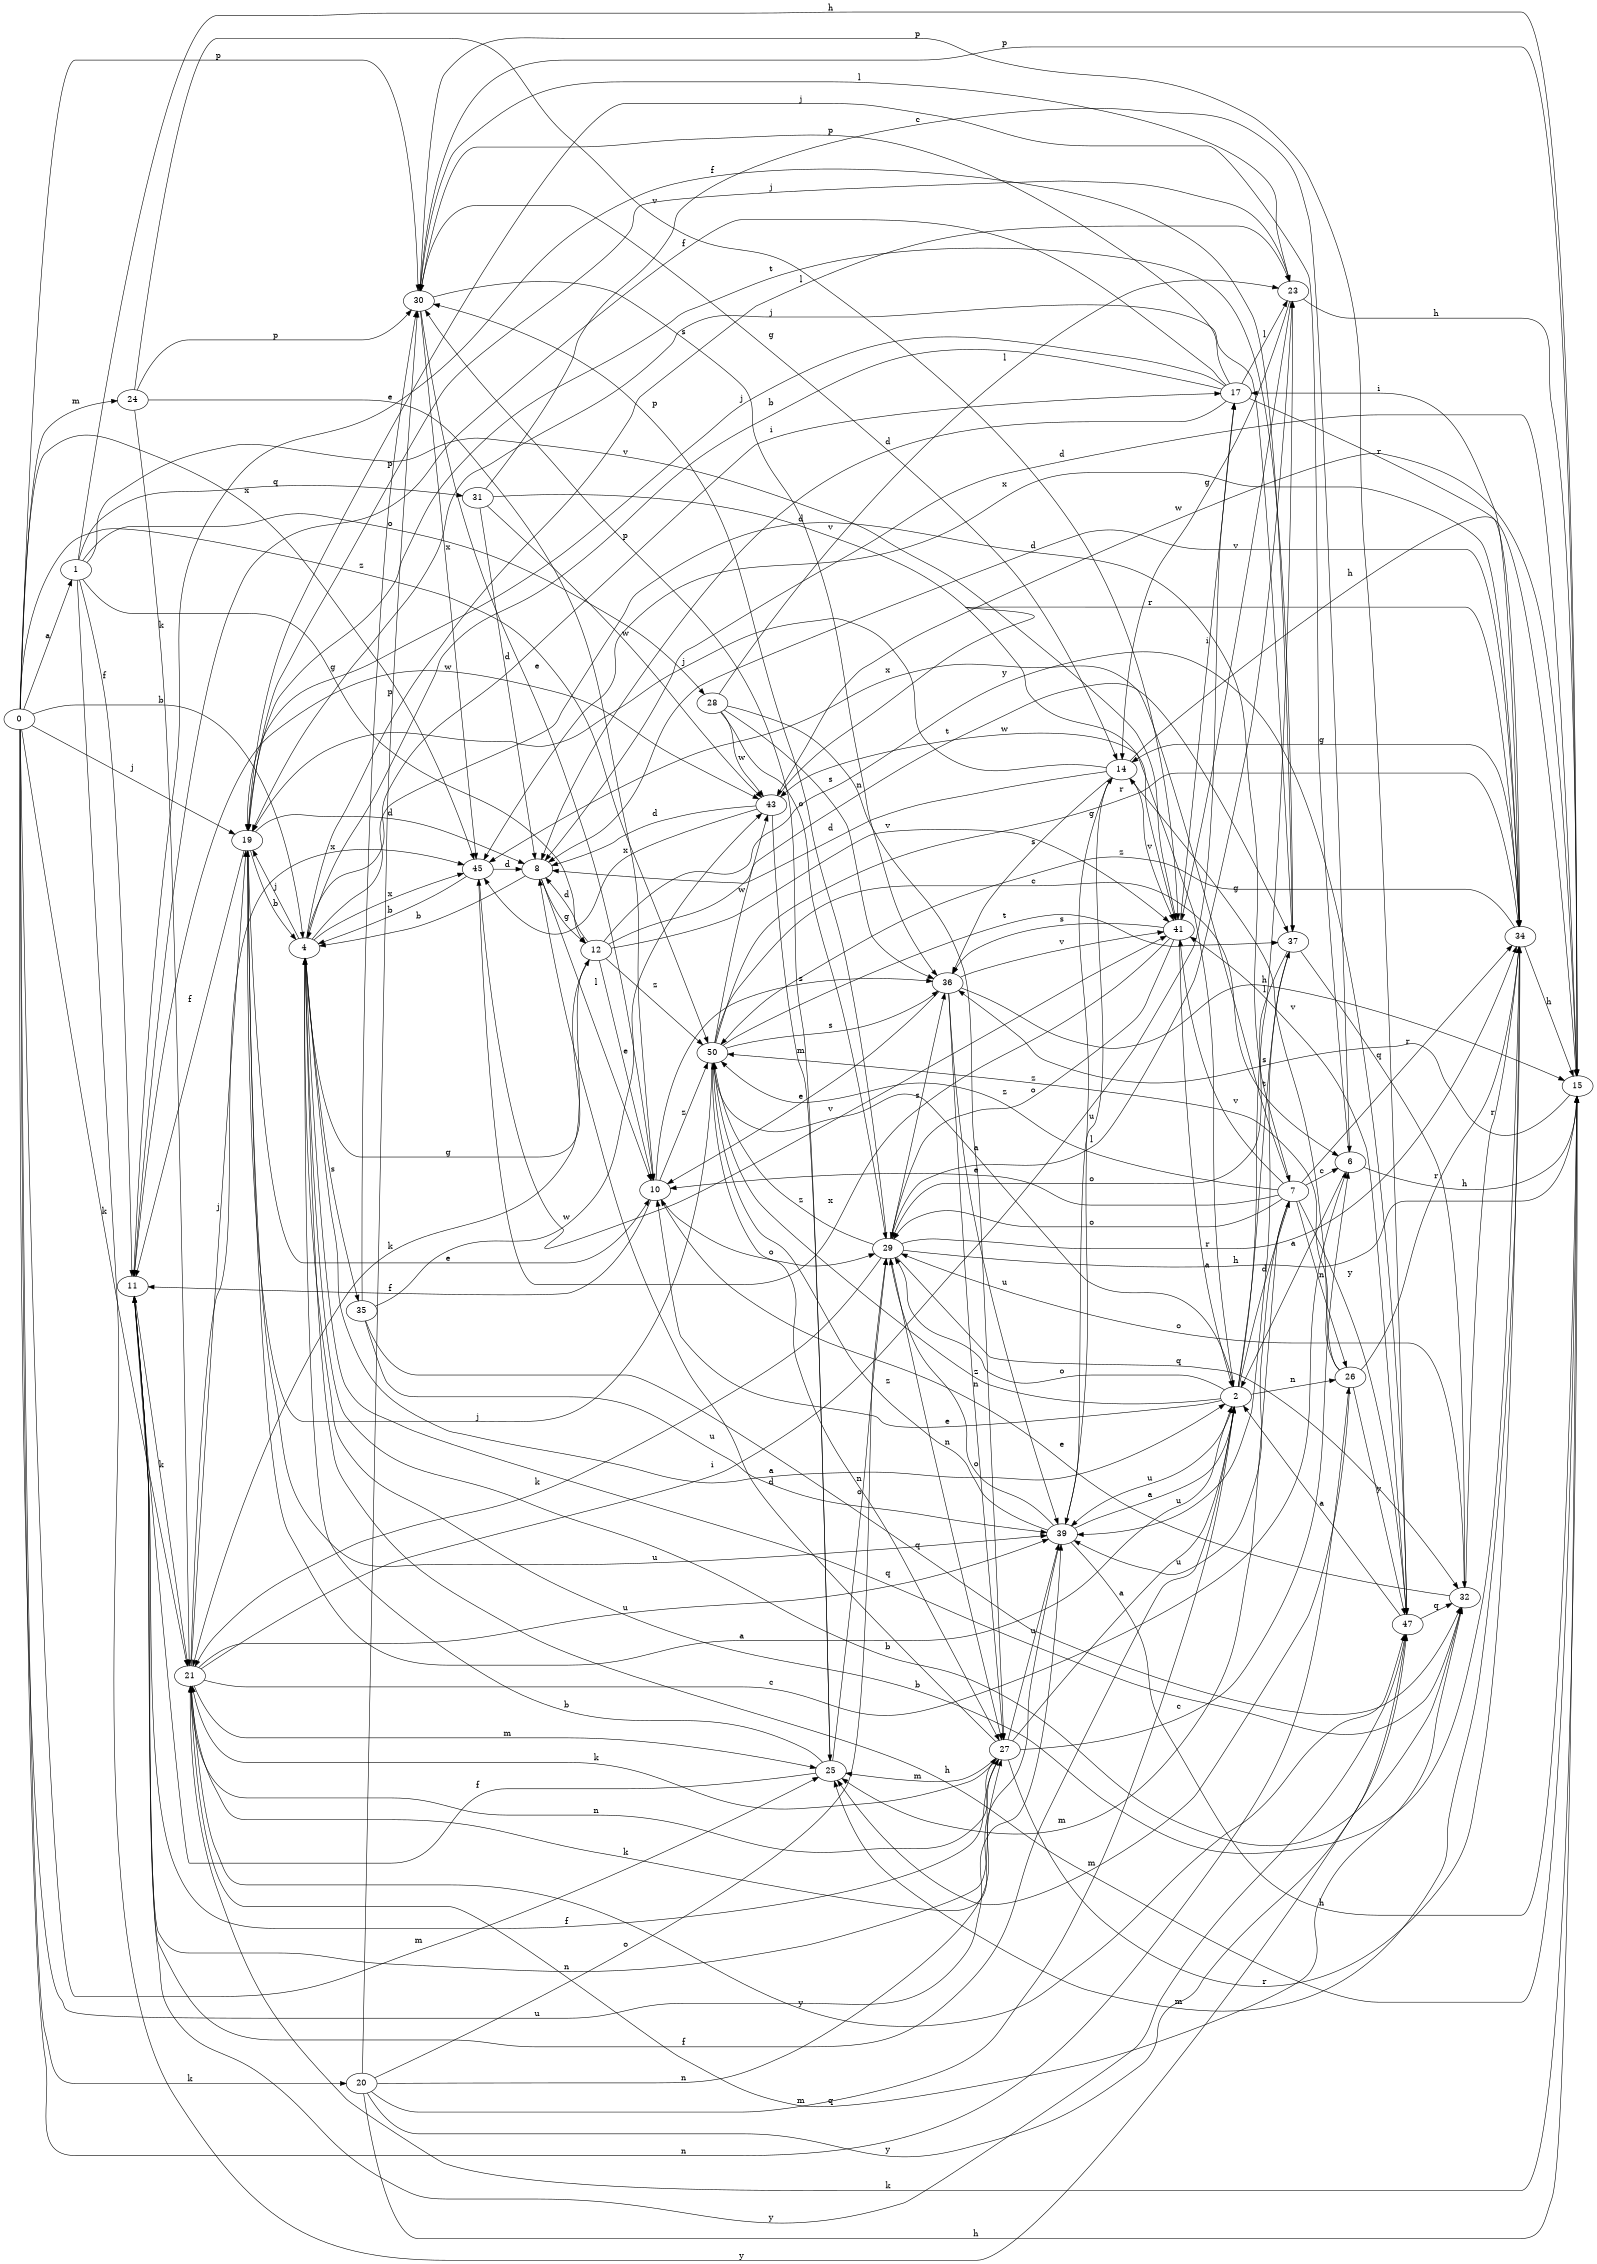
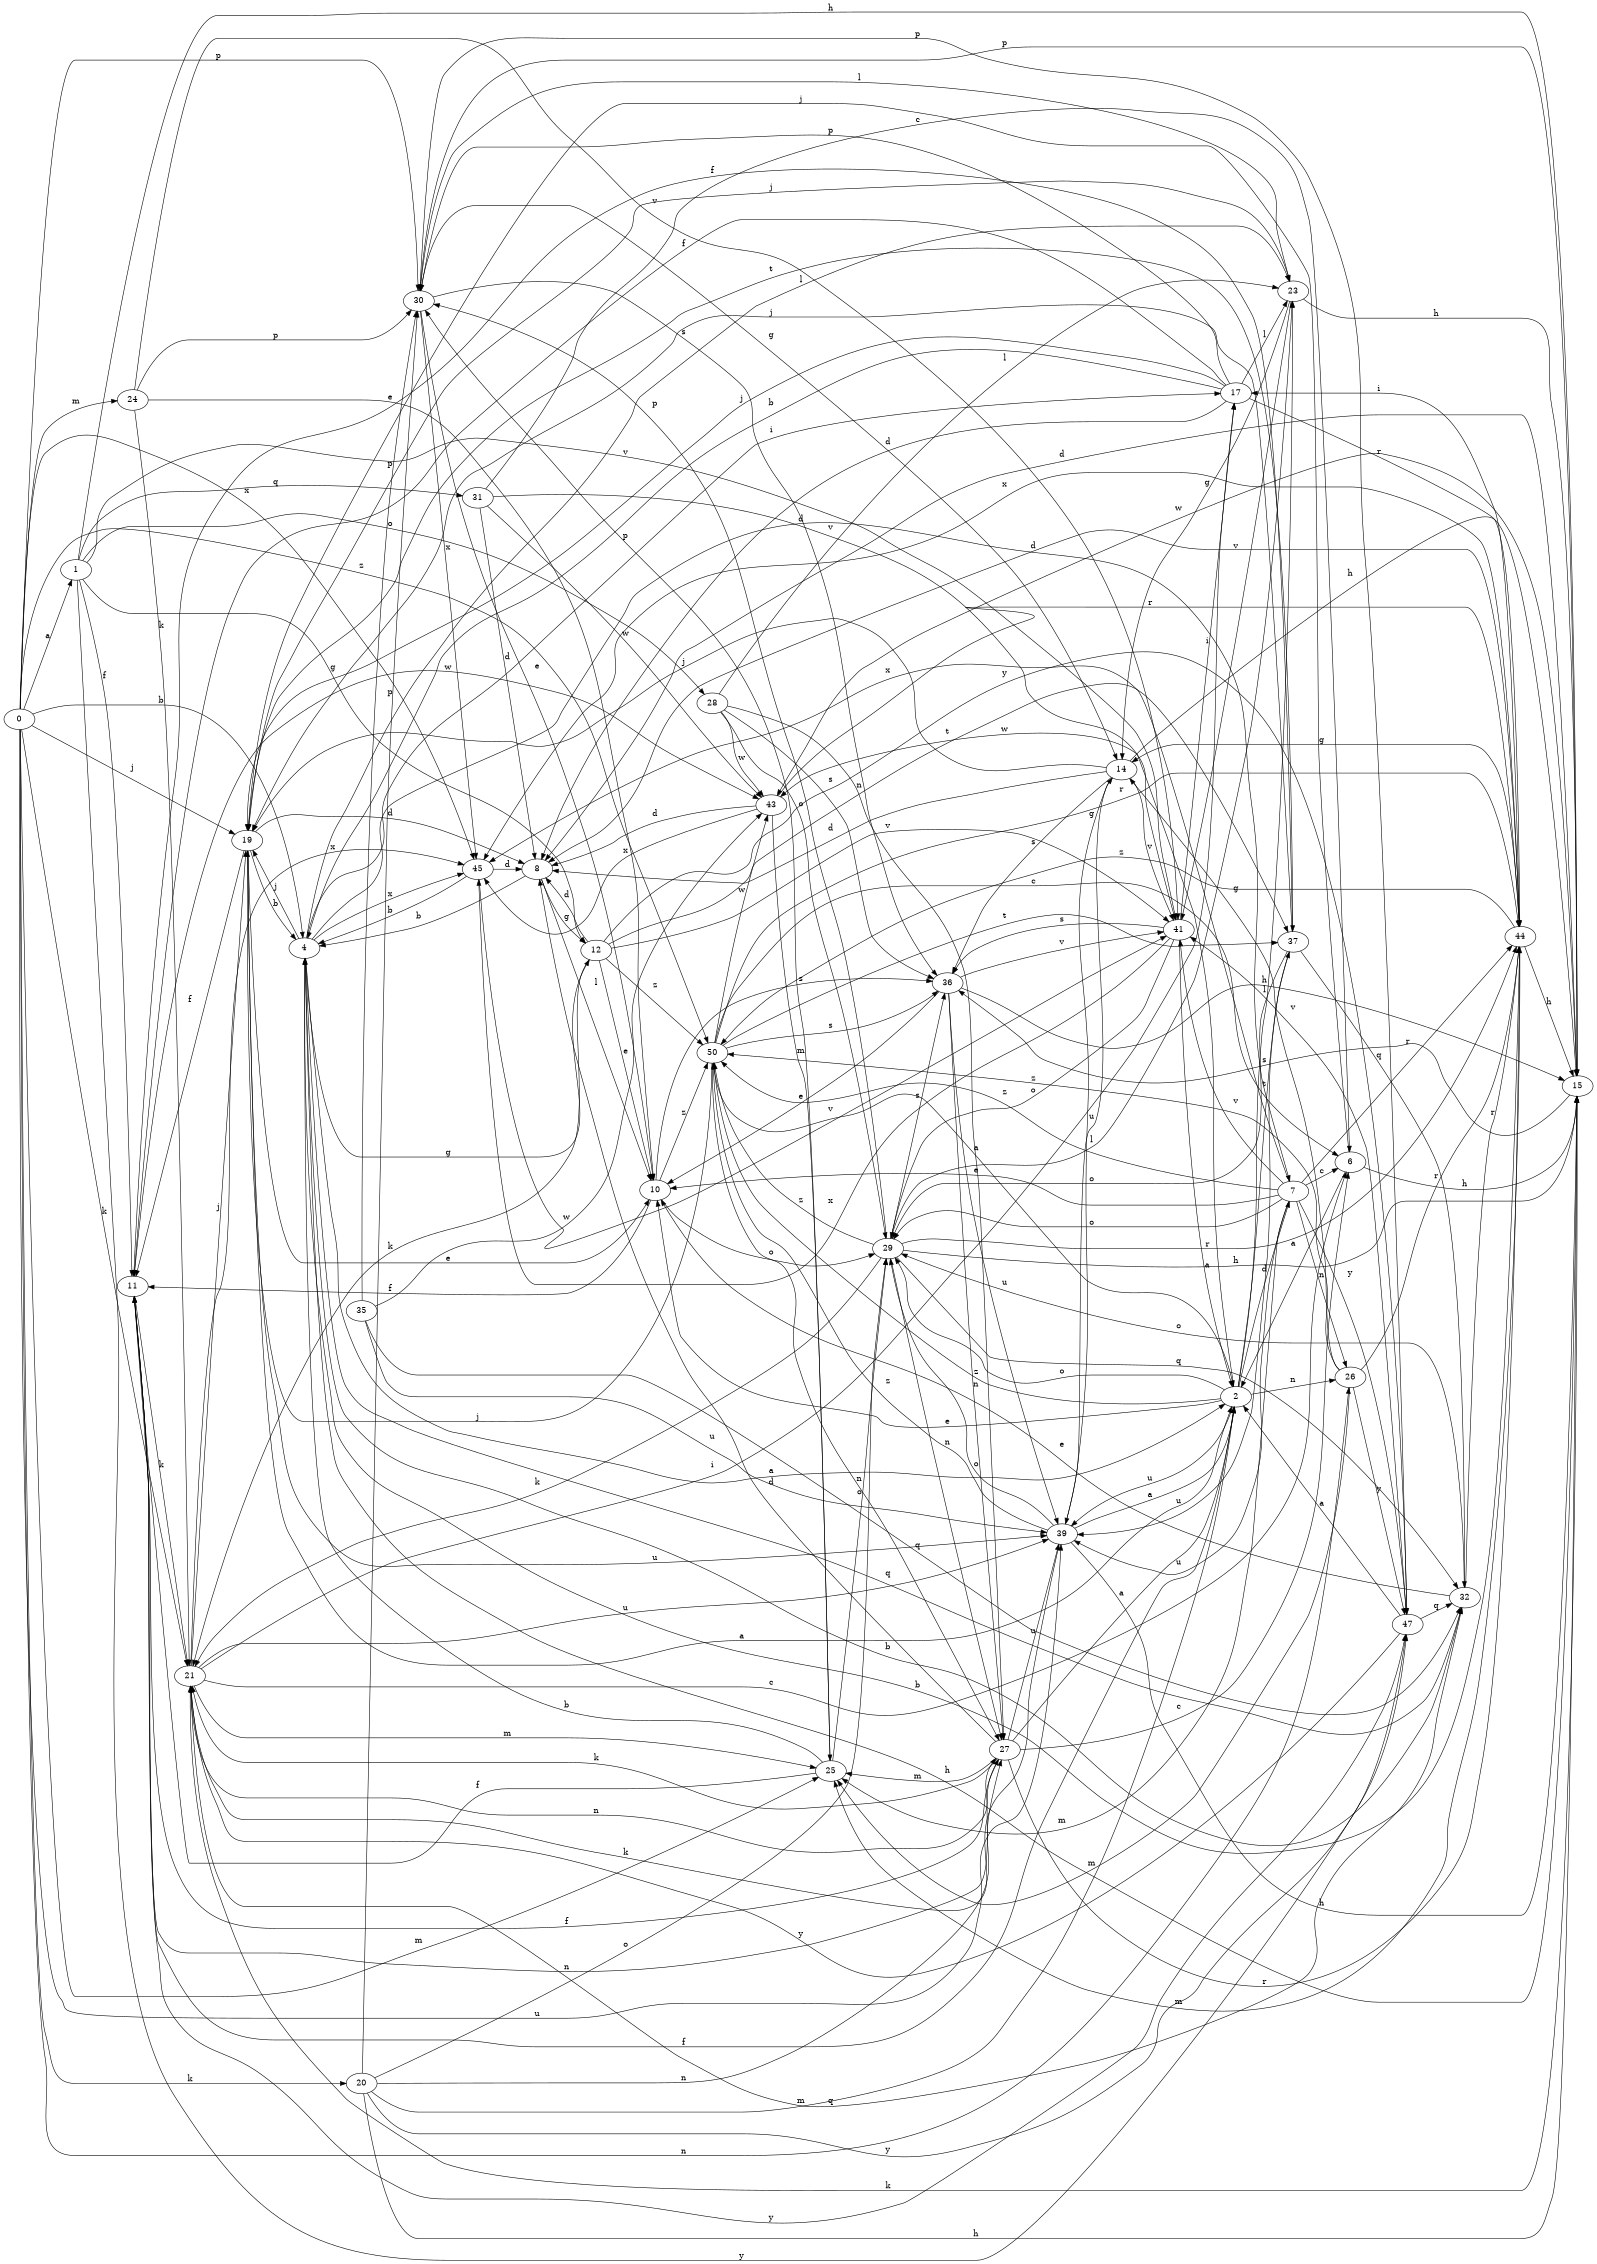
node "34": label "34" -> "44"
edge "4" -> "35": removed, label "s"
edge "21" -> "47": reversed
